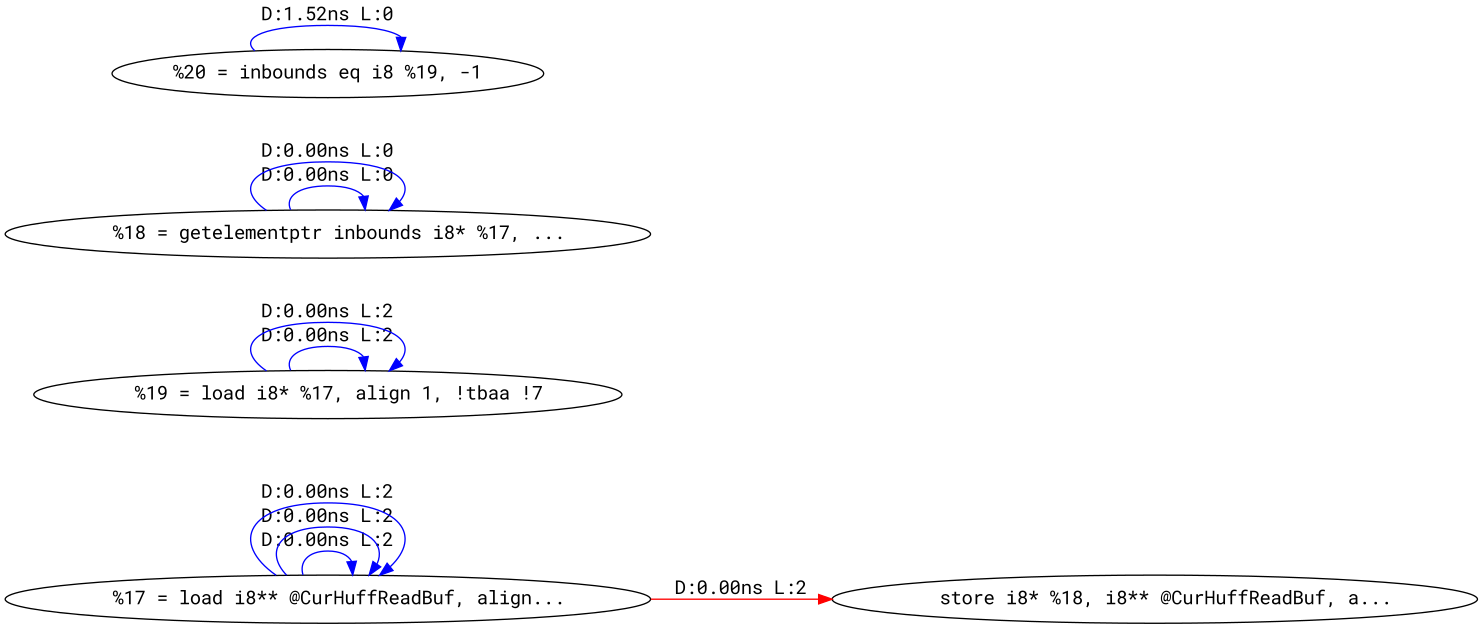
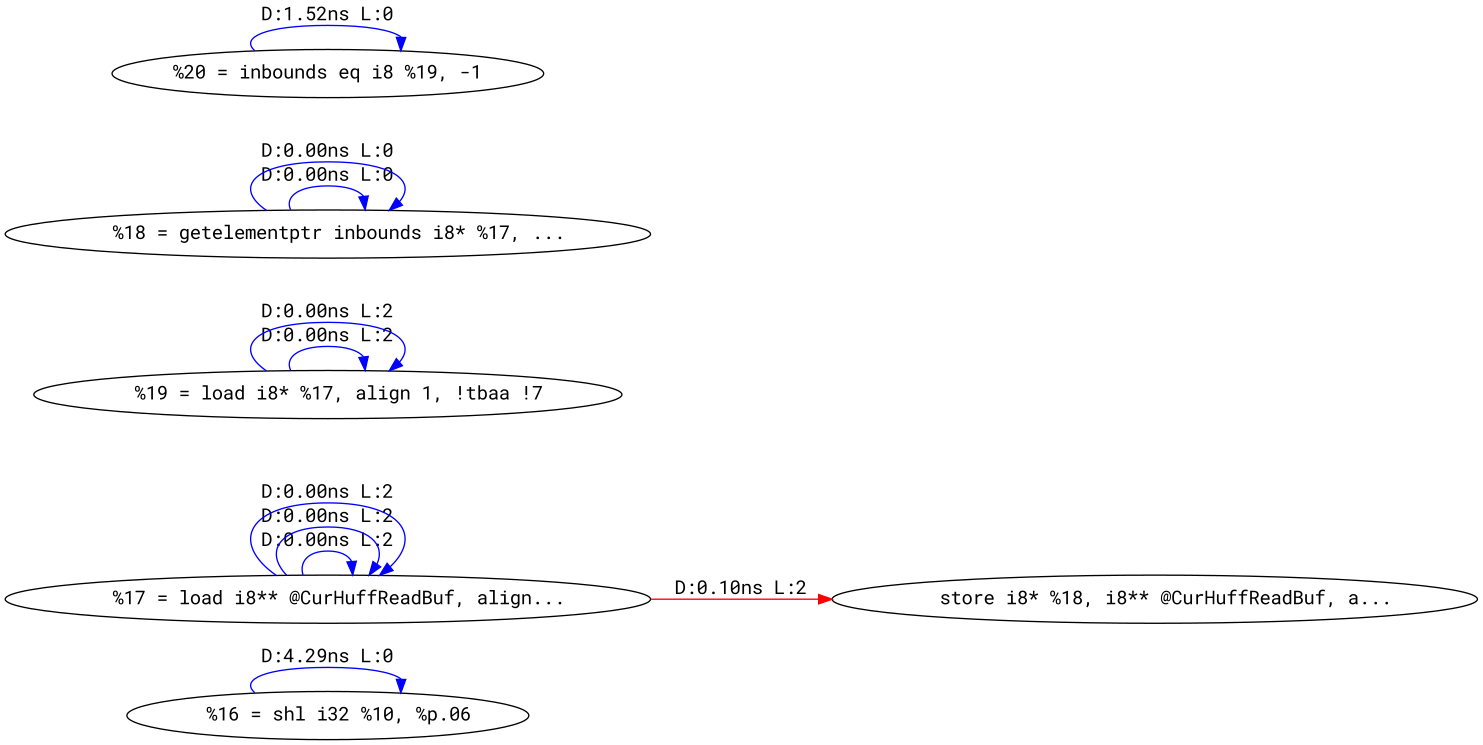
edge "%17 = load i8** @CurHuffReadBuf, align..." -> "store i8* %18, i8** @CurHuffReadBuf, a...": label "D:0.00ns L:2" -> "D:0.10ns L:2"
node "%16 = shl i32 %10, %p.06": added
